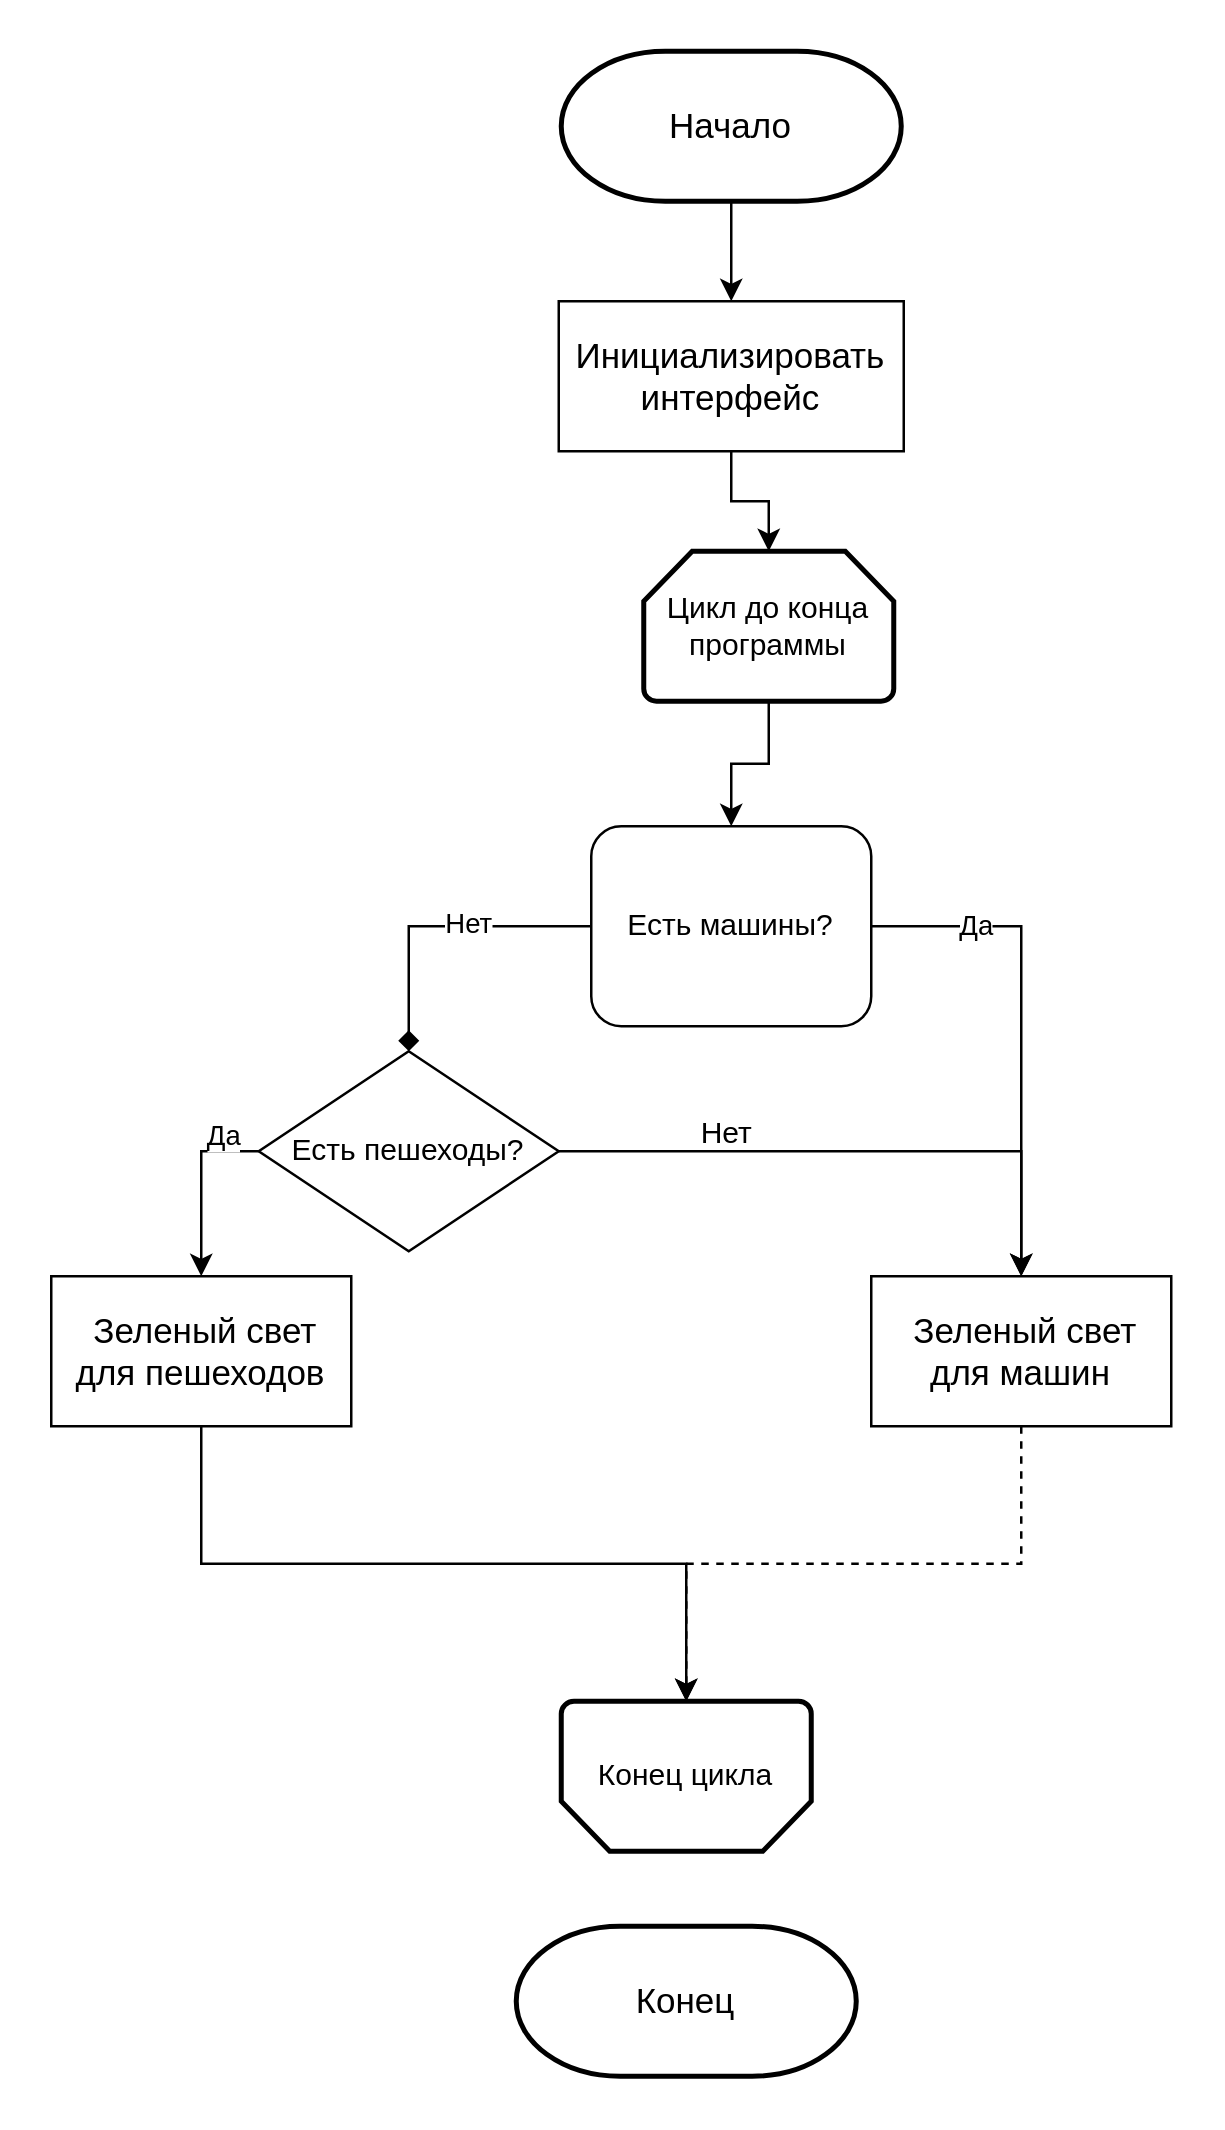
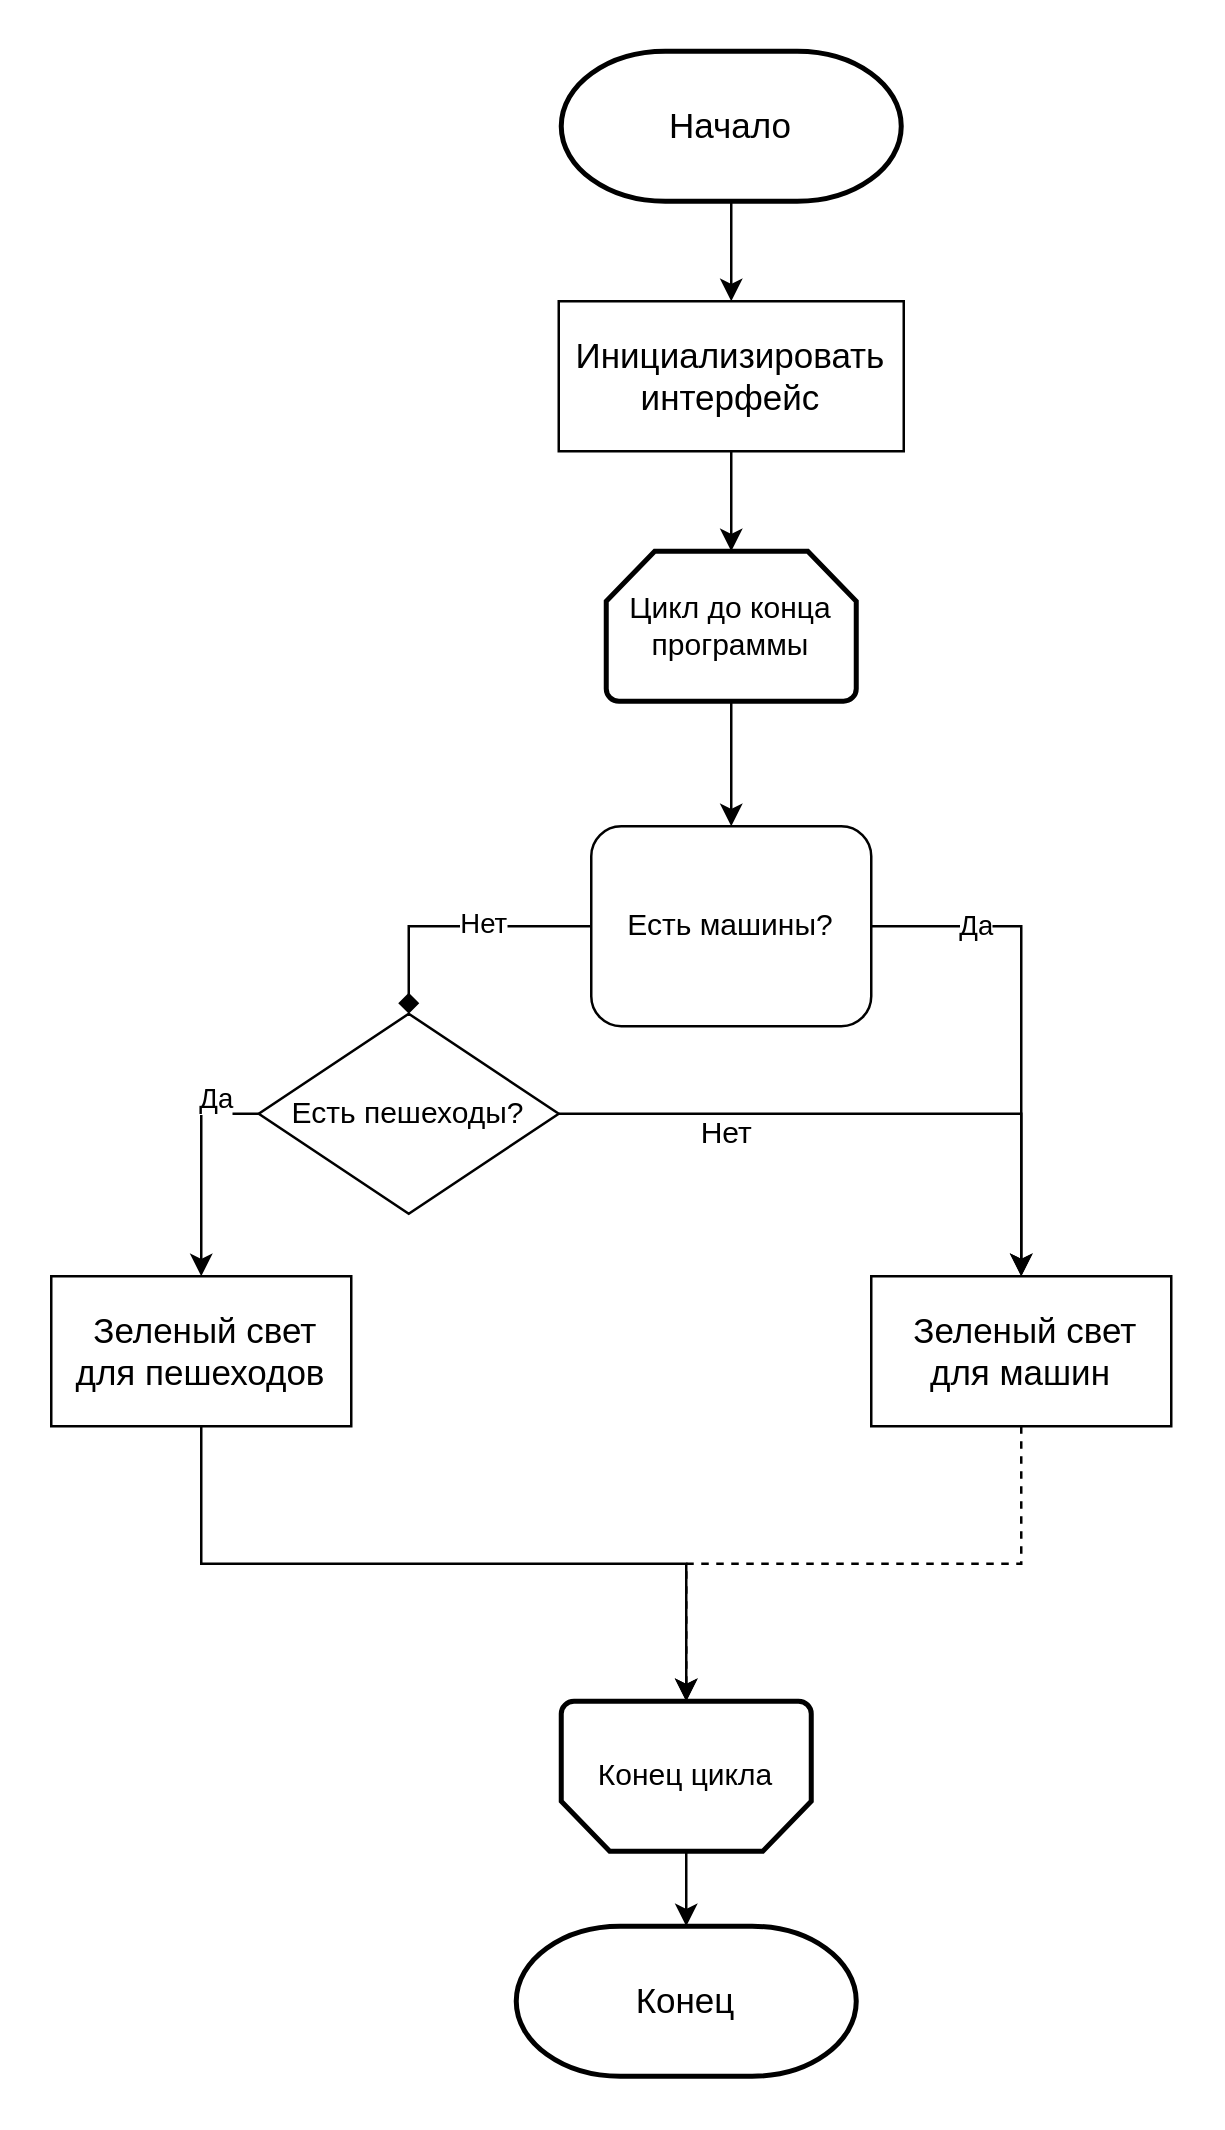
node "Цикл до конца программы": moved (769, 626) -> (731, 626)
node "Есть пешеходы?": moved (409, 1151) -> (409, 1114)
edge "Конец цикла" -> "Конец": added
